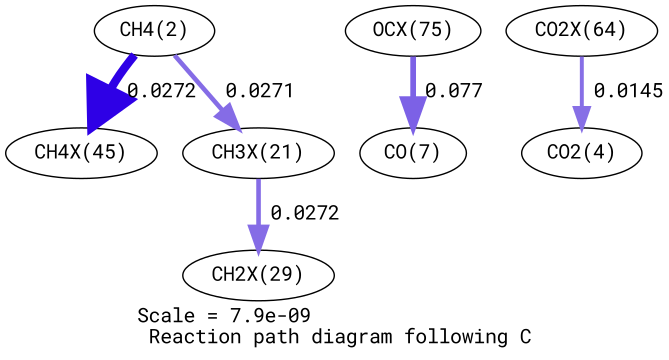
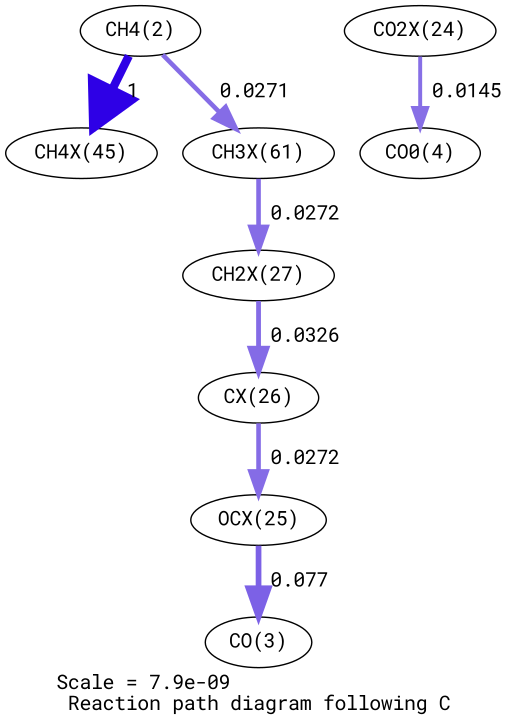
node "OCX(75)": label "OCX(75)" -> "OCX(25)"
node "CO2X(64)": label "CO2X(64)" -> "CO2X(24)"
edge "CH4(2)" -> "CH4X(45)": label " 0.0272" -> " 1"
node "CH3X(21)": label "CH3X(21)" -> "CH3X(61)"
node "CO(7)": label "CO(7)" -> "CO(3)"
node "CO2(4)": label "CO2(4)" -> "CO0(4)"
node "CH2X(29)": label "CH2X(29)" -> "CH2X(27)"
node "CX(26)": added
